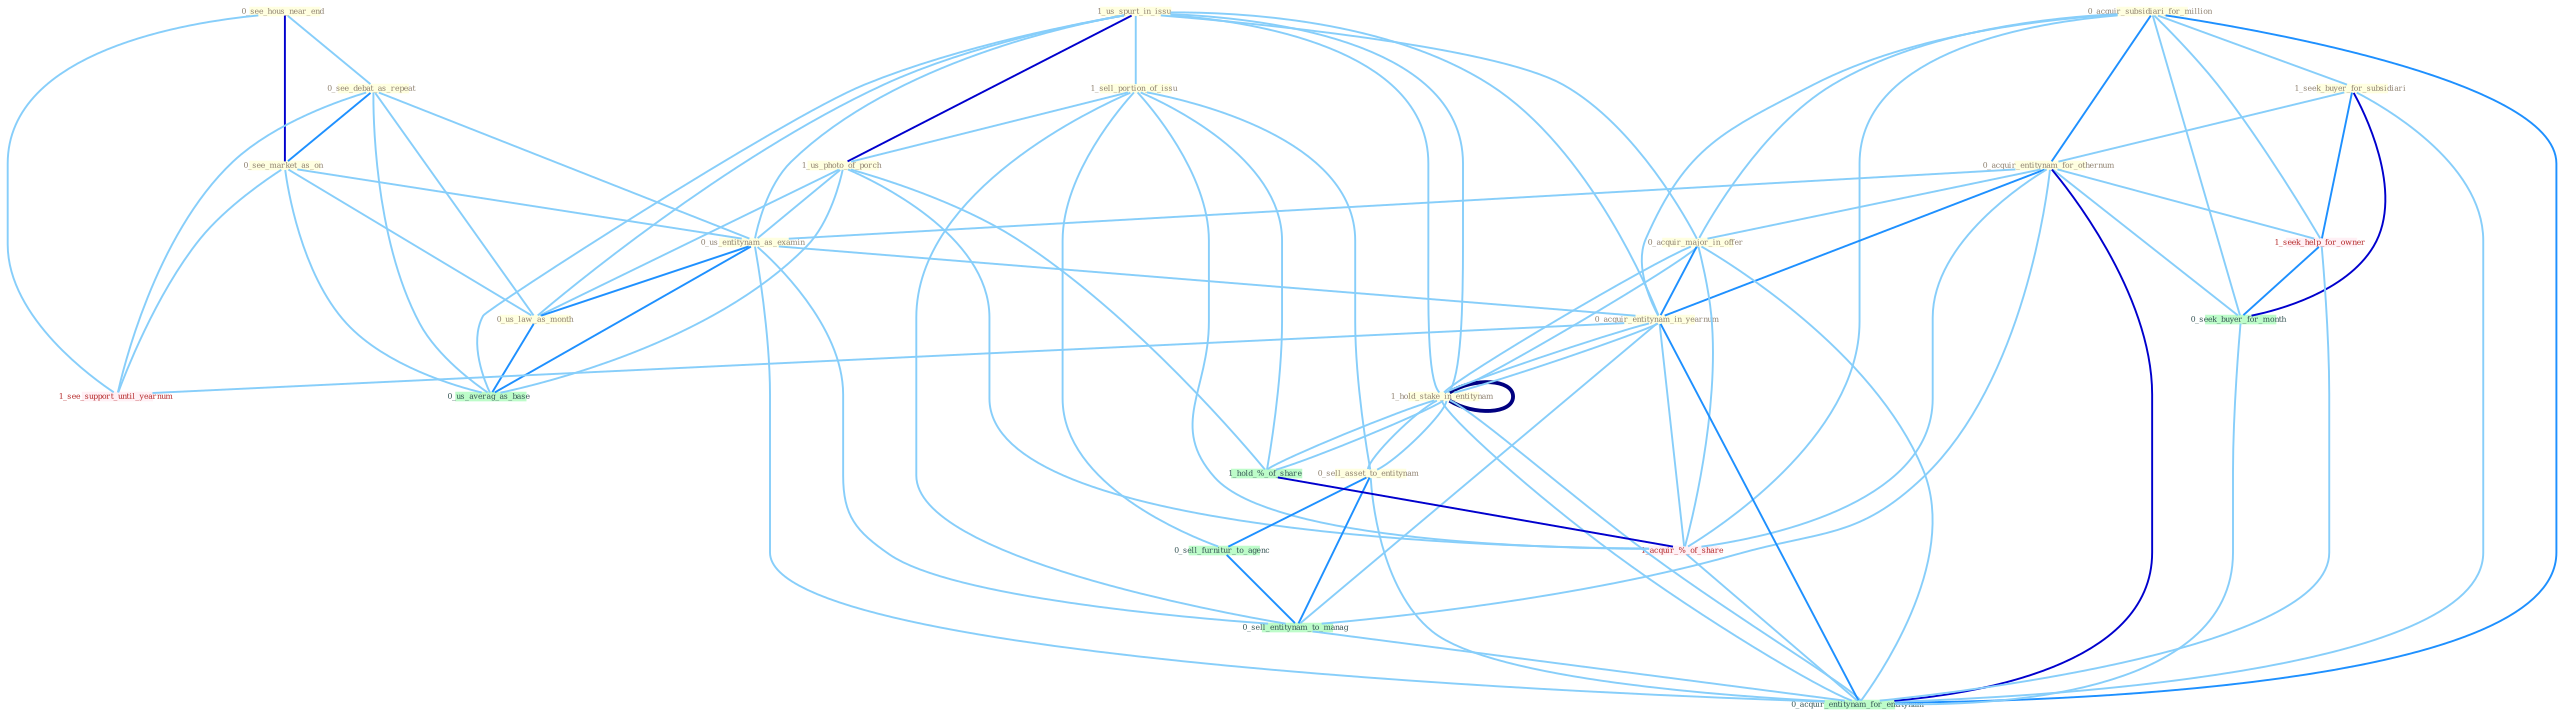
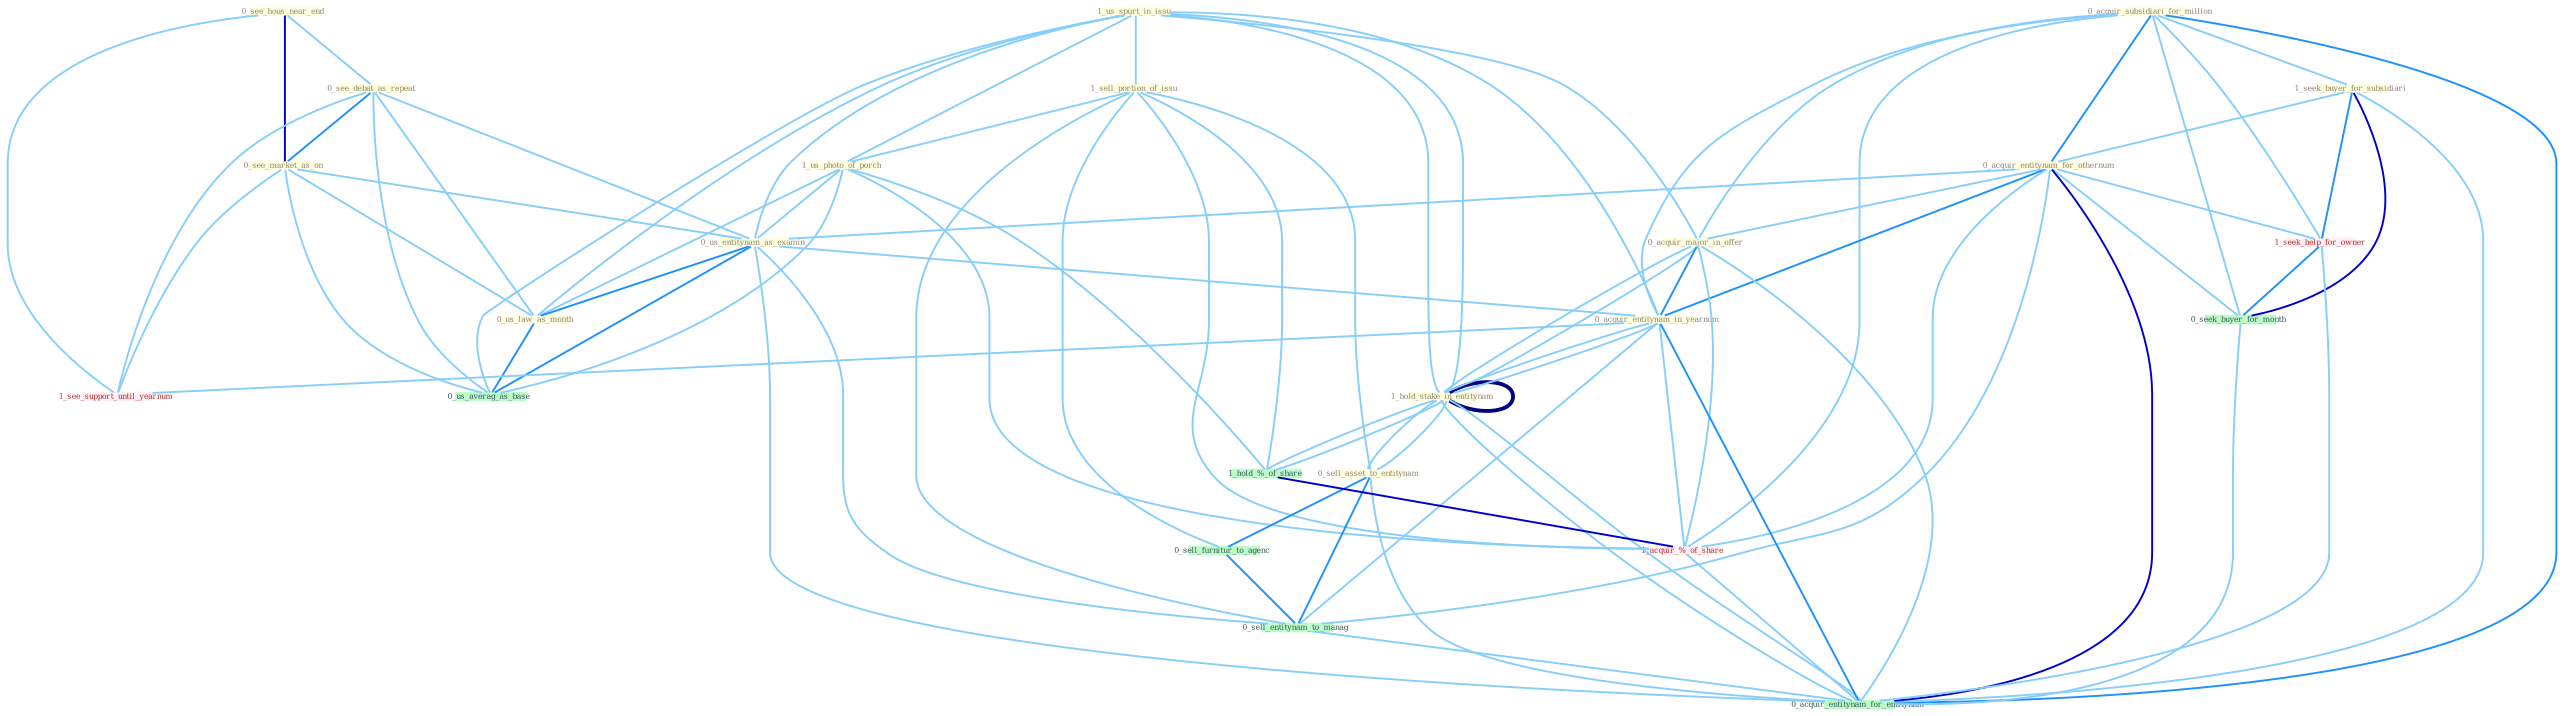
edge "1_us_spurt_in_issu" -- "1_us_photo_of_porch": color #0000cd -> #87cefa
